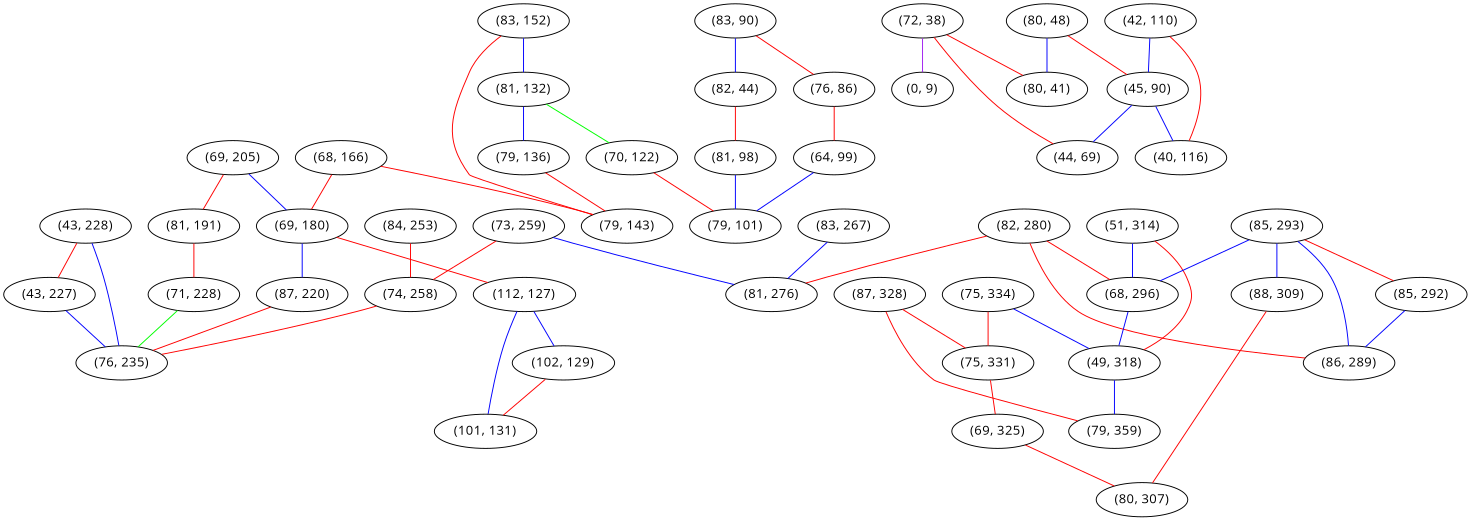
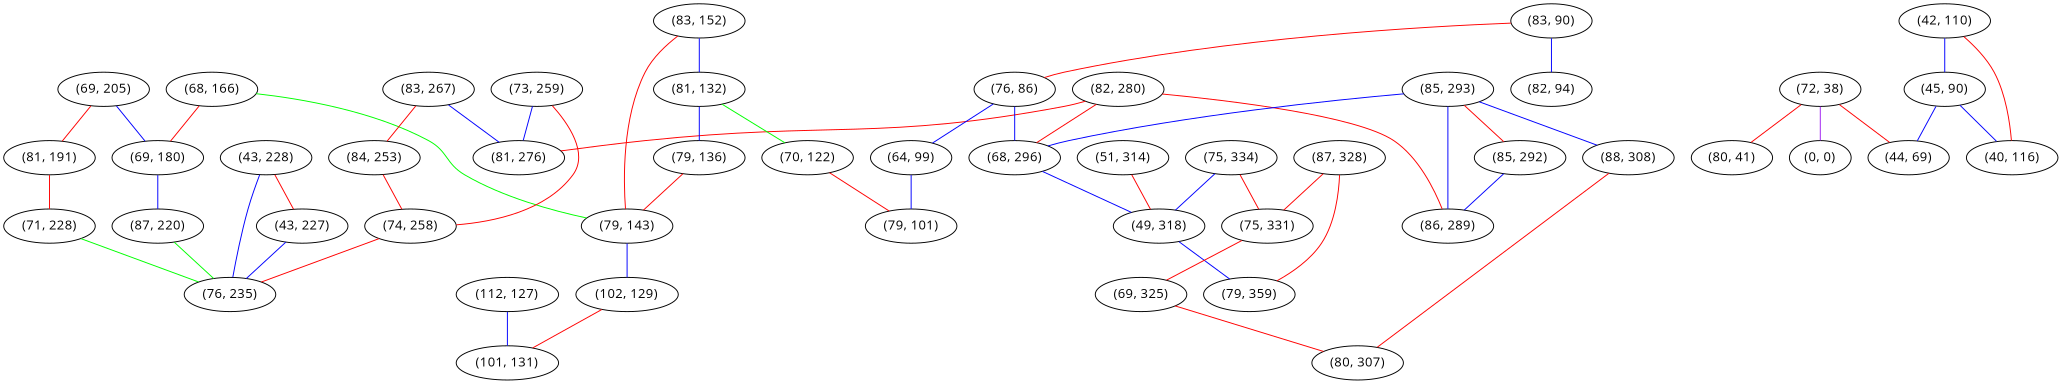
node "(80, 48)": removed
node "(82, 44)": label "(82, 44)" -> "(82, 94)"
node "(0, 9)": label "(0, 9)" -> "(0, 0)"
edge "(83, 267)" -- "(84, 253)": added
edge "(76, 86)" -- "(64, 99)": color red -> blue
node "(81, 98)": removed
edge "(68, 166)" -- "(79, 143)": color red -> green
edge "(69, 180)" -- "(112, 127)": removed
edge "(51, 314)" -- "(68, 296)": now "(76, 86)" -- "(68, 296)"
node "(88, 309)": label "(88, 309)" -> "(88, 308)"
edge "(87, 220)" -- "(76, 235)": color red -> green
edge "(112, 127)" -- "(102, 129)": now "(79, 143)" -- "(102, 129)"
